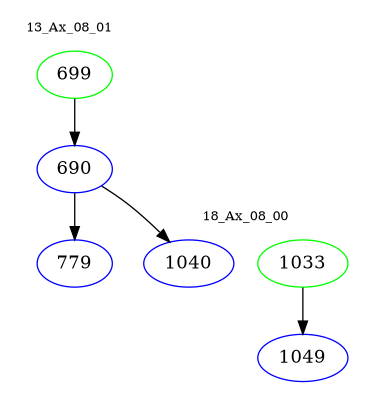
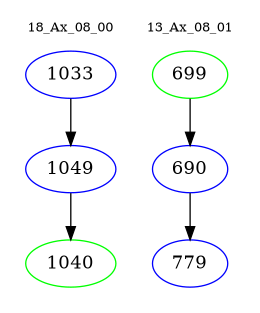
edge "690" -> "1040": now "1049" -> "1040"
node "1040": color blue -> green
node "1033": color green -> blue
